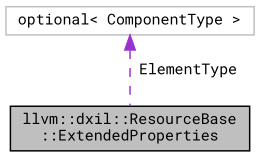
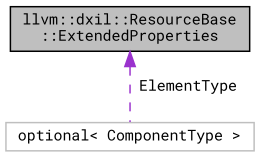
edge "llvm::dxil::ResourceBase ::ExtendedProperties" -> "optional< ComponentType >": reversed
